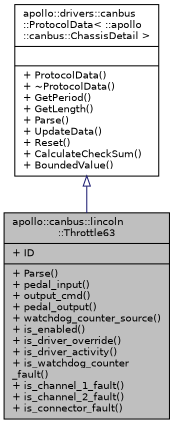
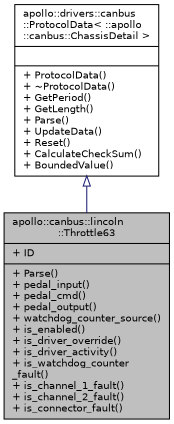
node "apollo::canbus::lincoln": text "+ output_cmd()" -> "+ pedal_cmd()"
